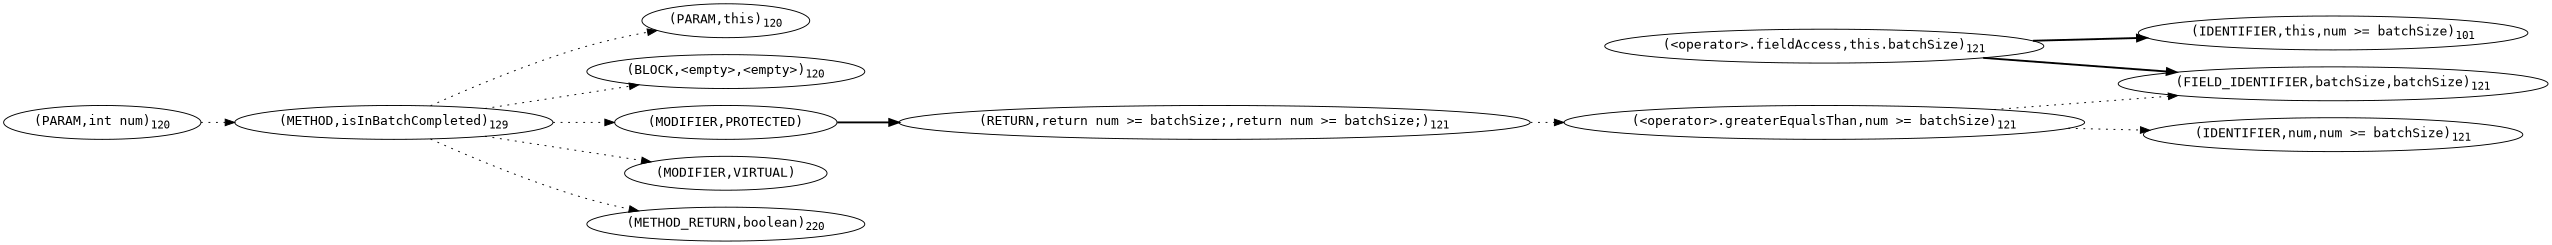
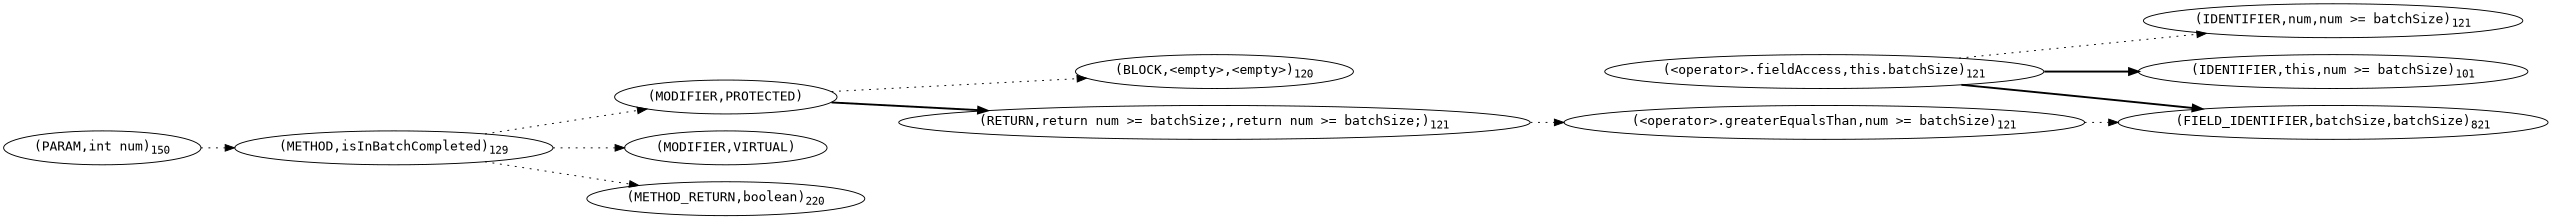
node "(PARAM,this)": removed
node "(FIELD_IDENTIFIER,batchSize,batchSize)": text "121" -> "821"
edge "(METHOD,isInBatchCompleted)" -> "(BLOCK,<empty>,<empty>)": now "(MODIFIER,PROTECTED)" -> "(BLOCK,<empty>,<empty>)"
node "(PARAM,int num)": text "120" -> "150"
edge "(<operator>.greaterEqualsThan,num >= batchSize)" -> "(IDENTIFIER,num,num >= batchSize)": now "(<operator>.fieldAccess,this.batchSize)" -> "(IDENTIFIER,num,num >= batchSize)"
